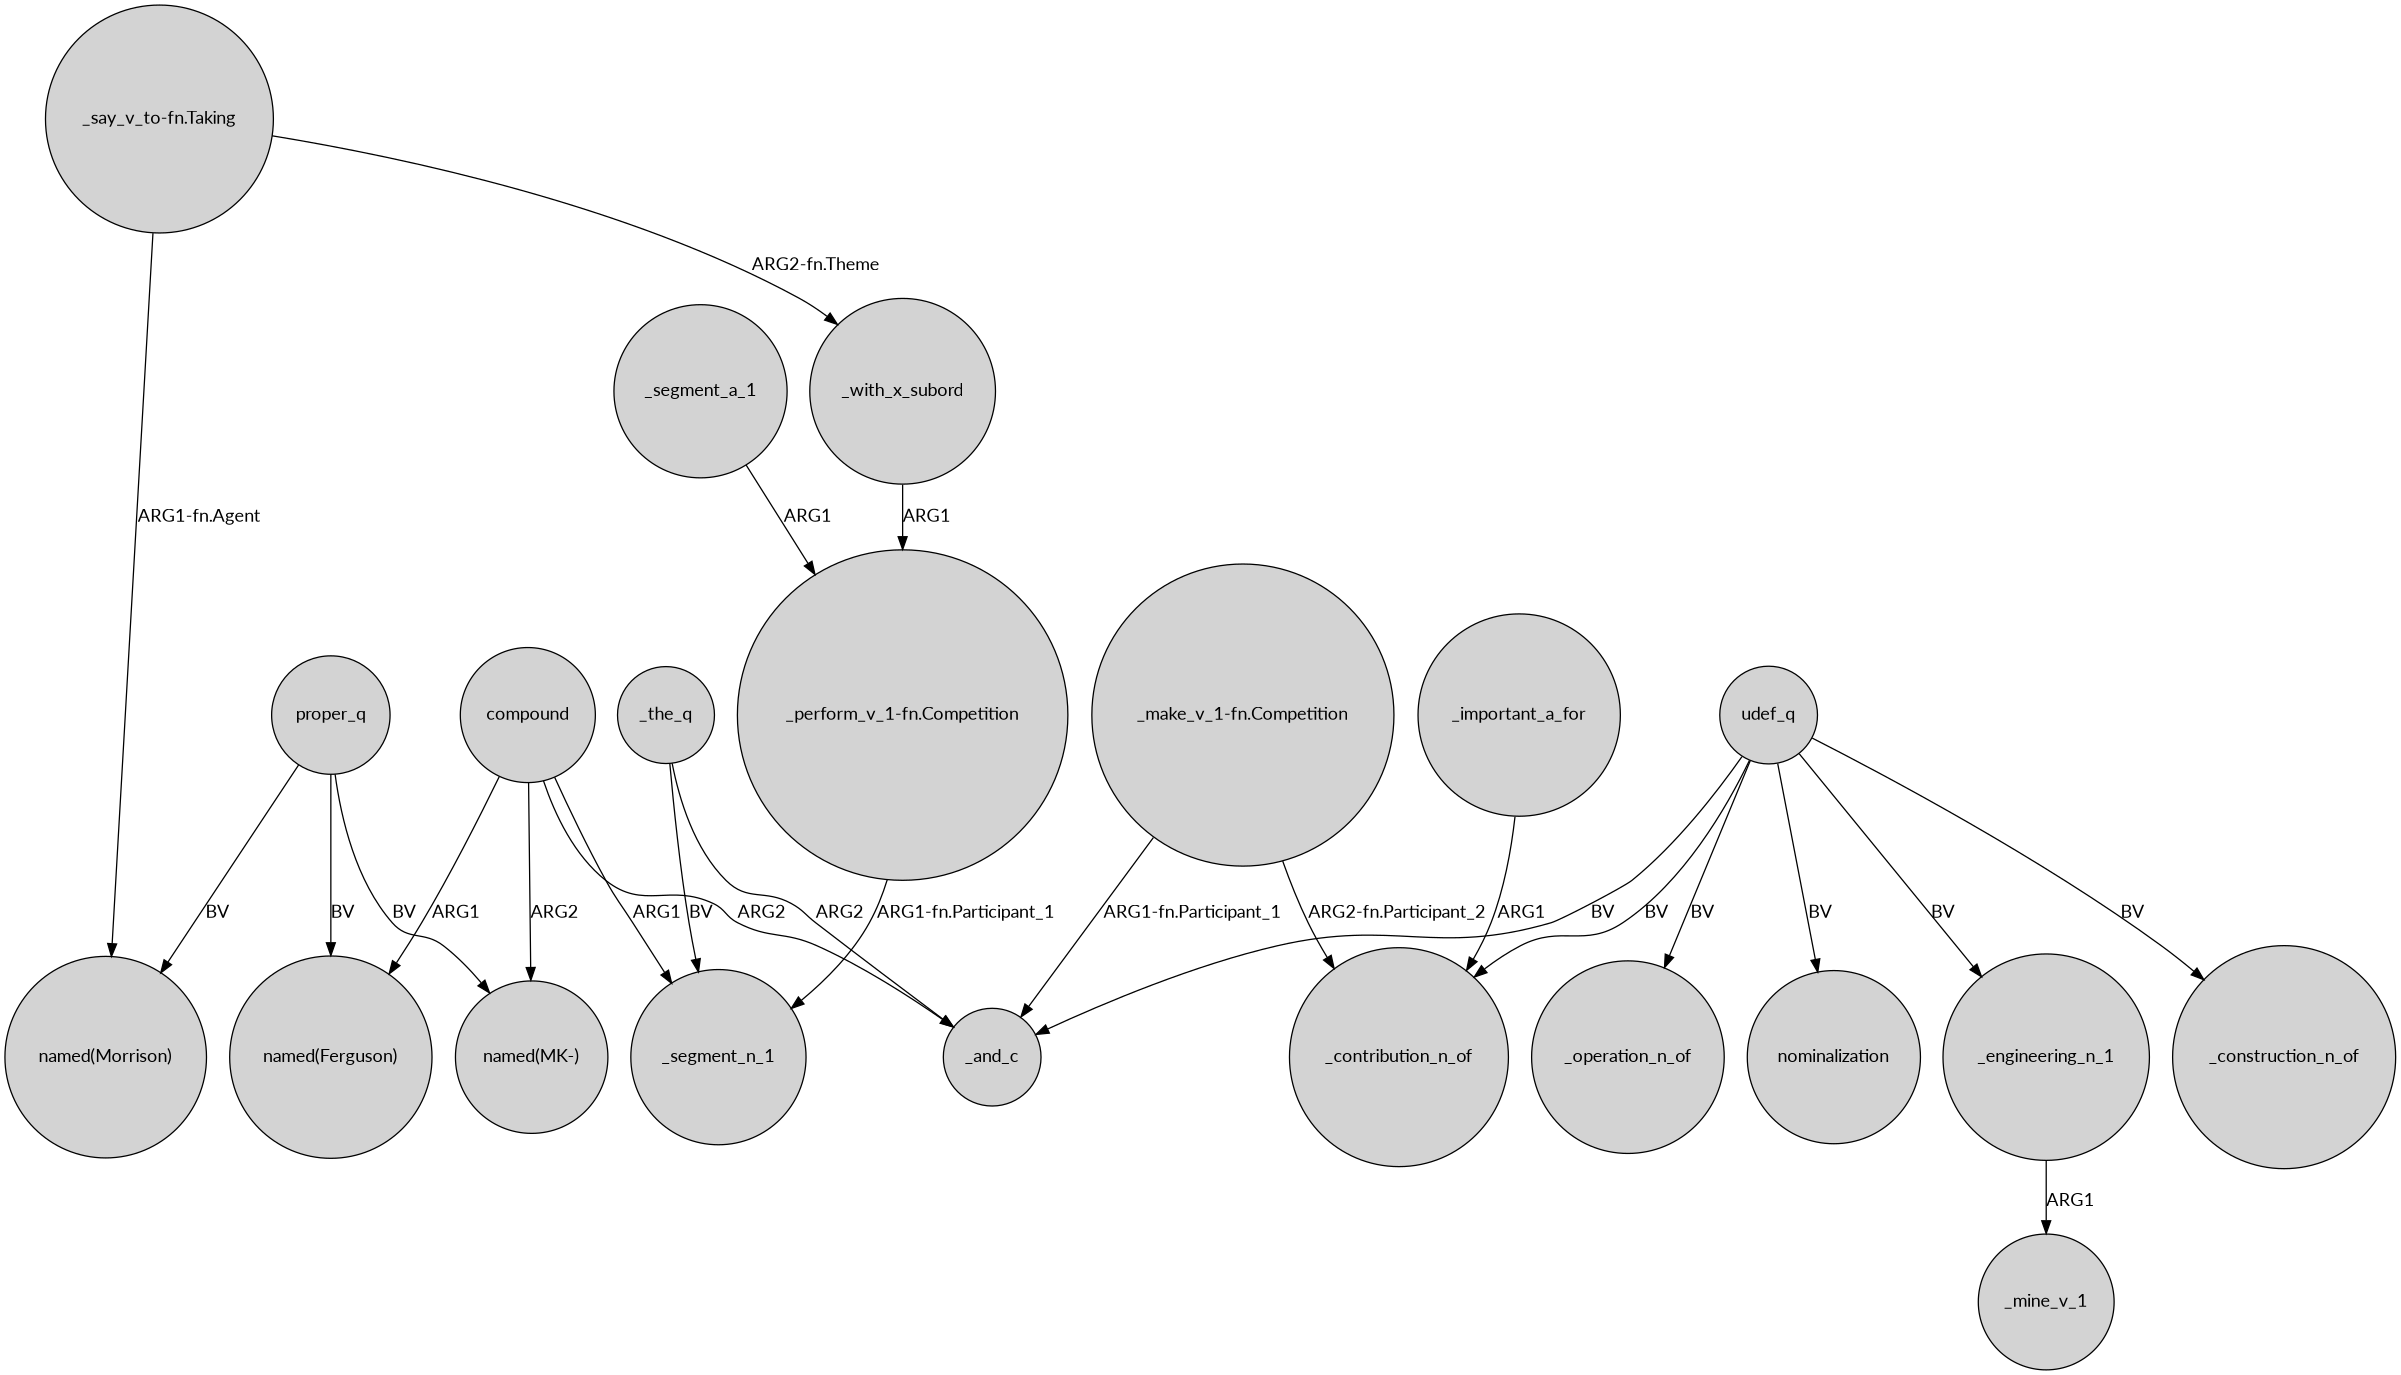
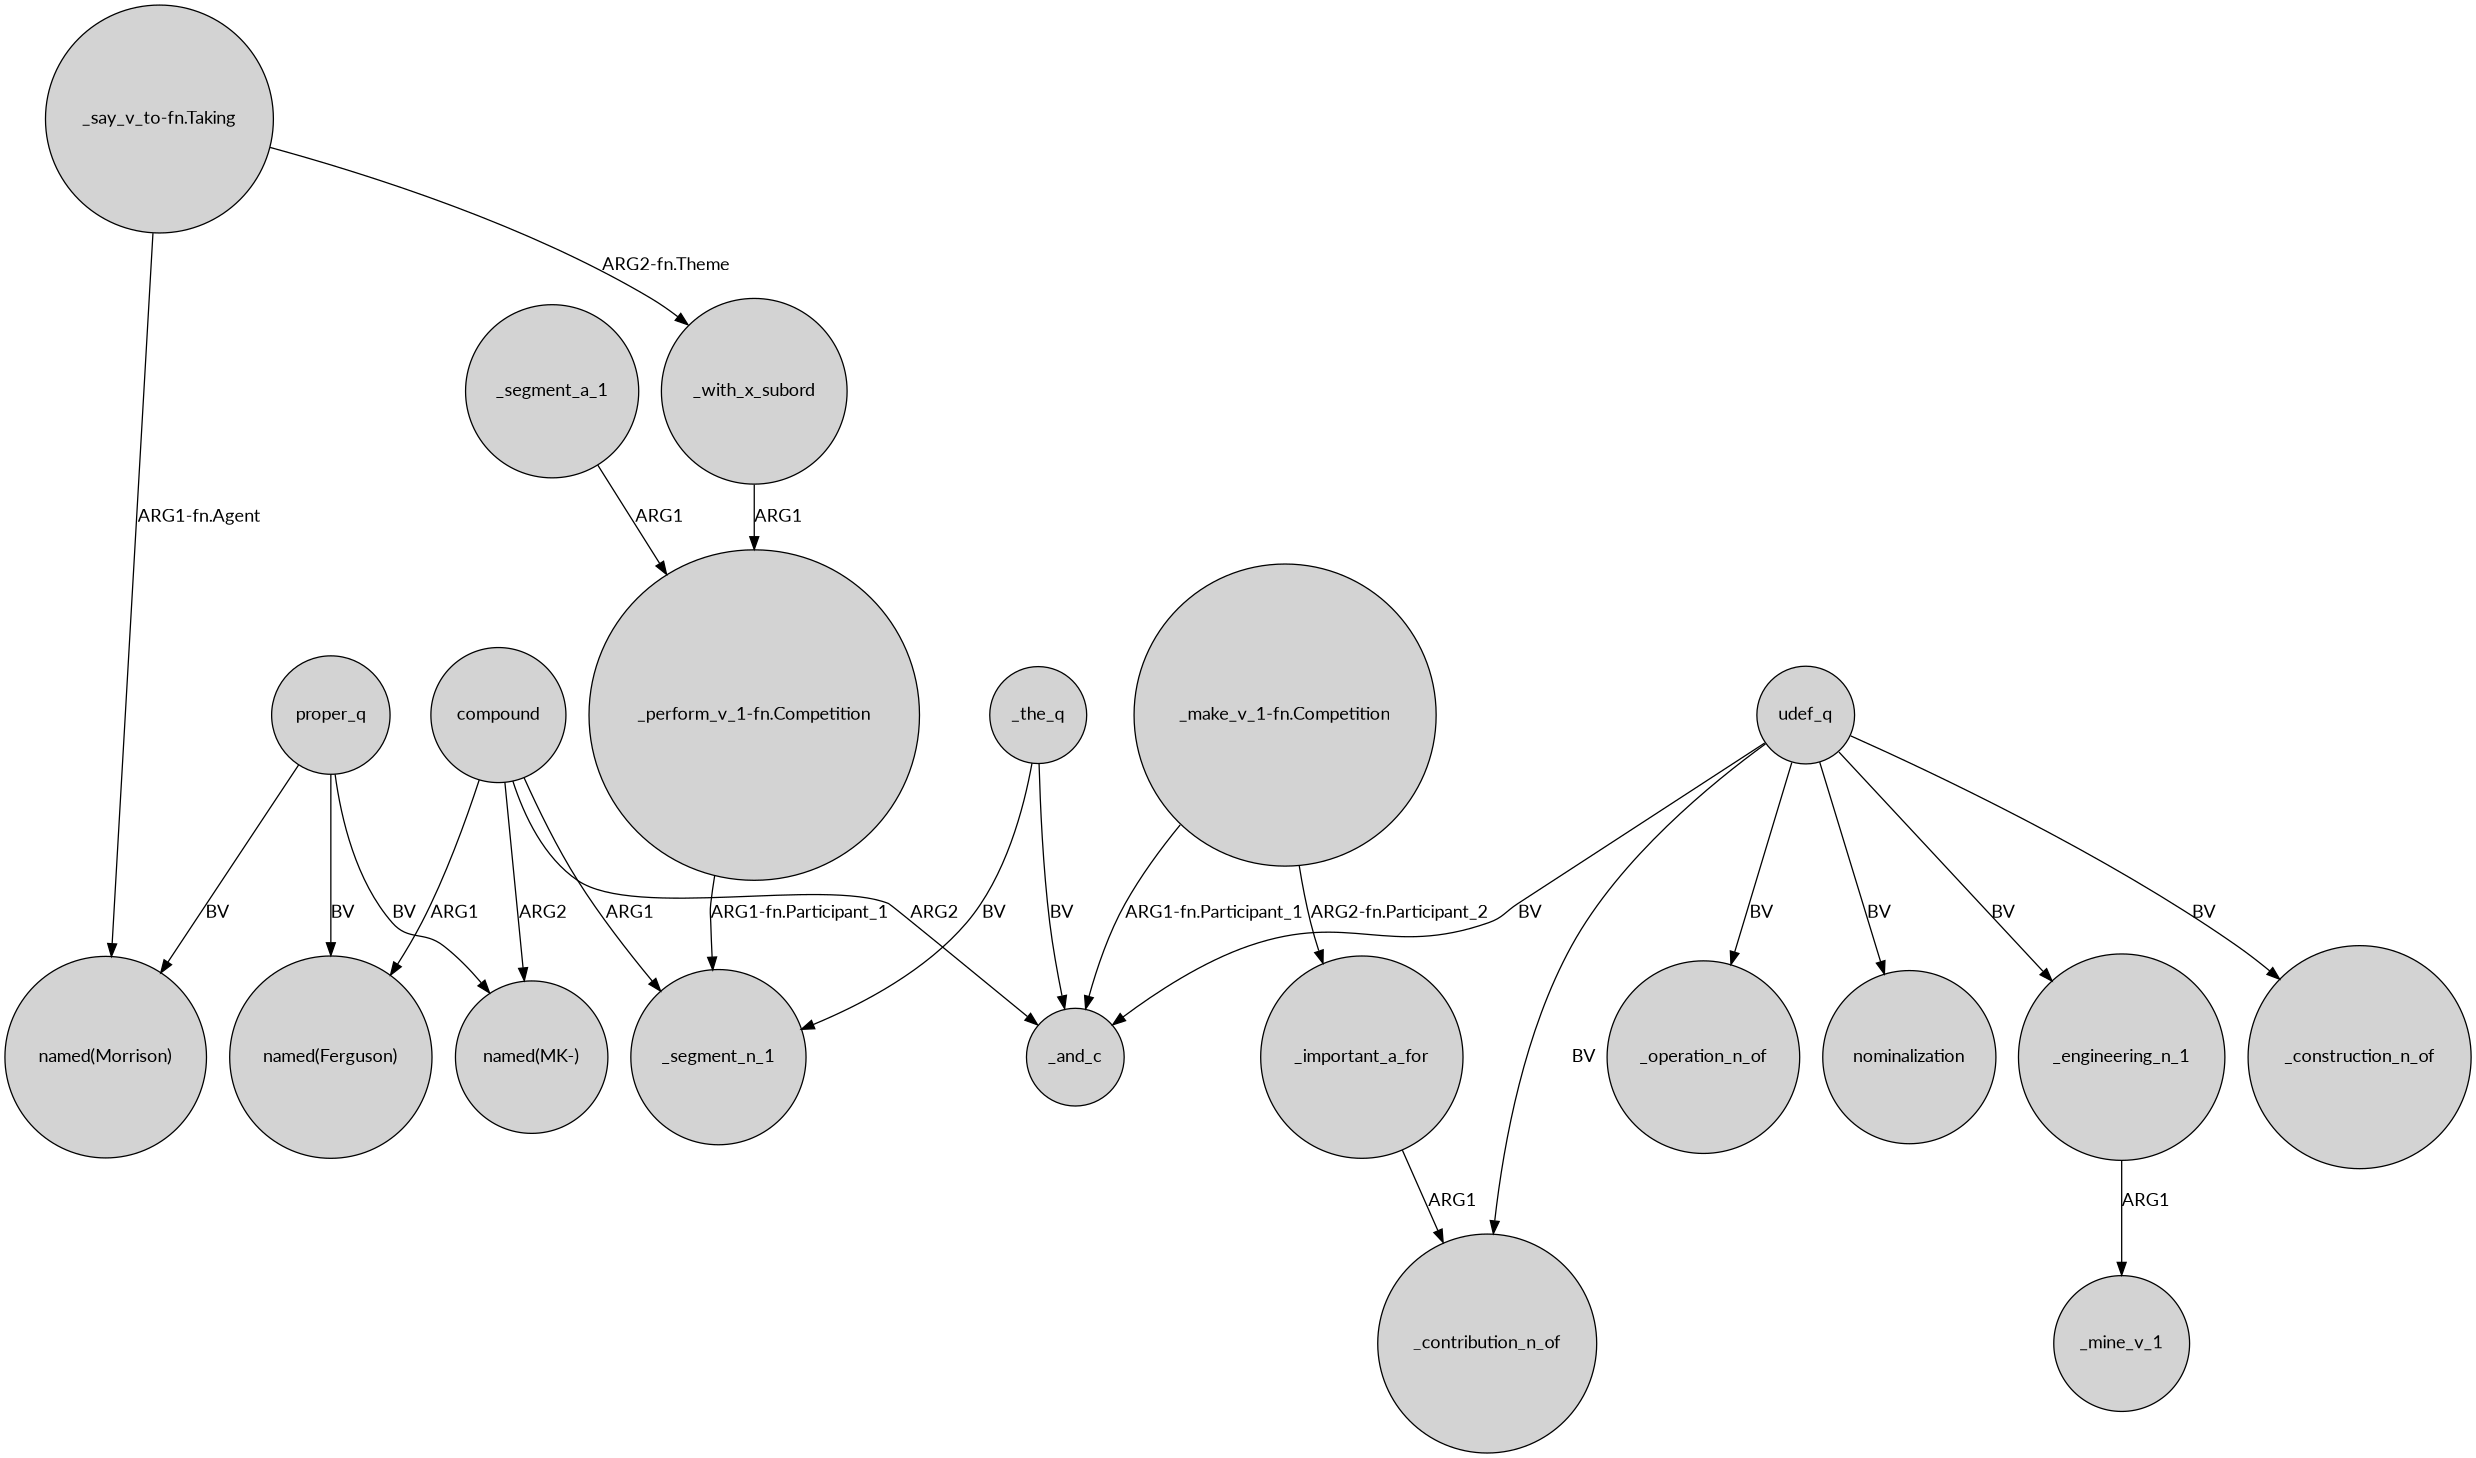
edge "_make_v_1-fn.Competition" -> "_contribution_n_of": now "_make_v_1-fn.Competition" -> "_important_a_for"
edge "_the_q" -> "_and_c": label "ARG2" -> "BV"
